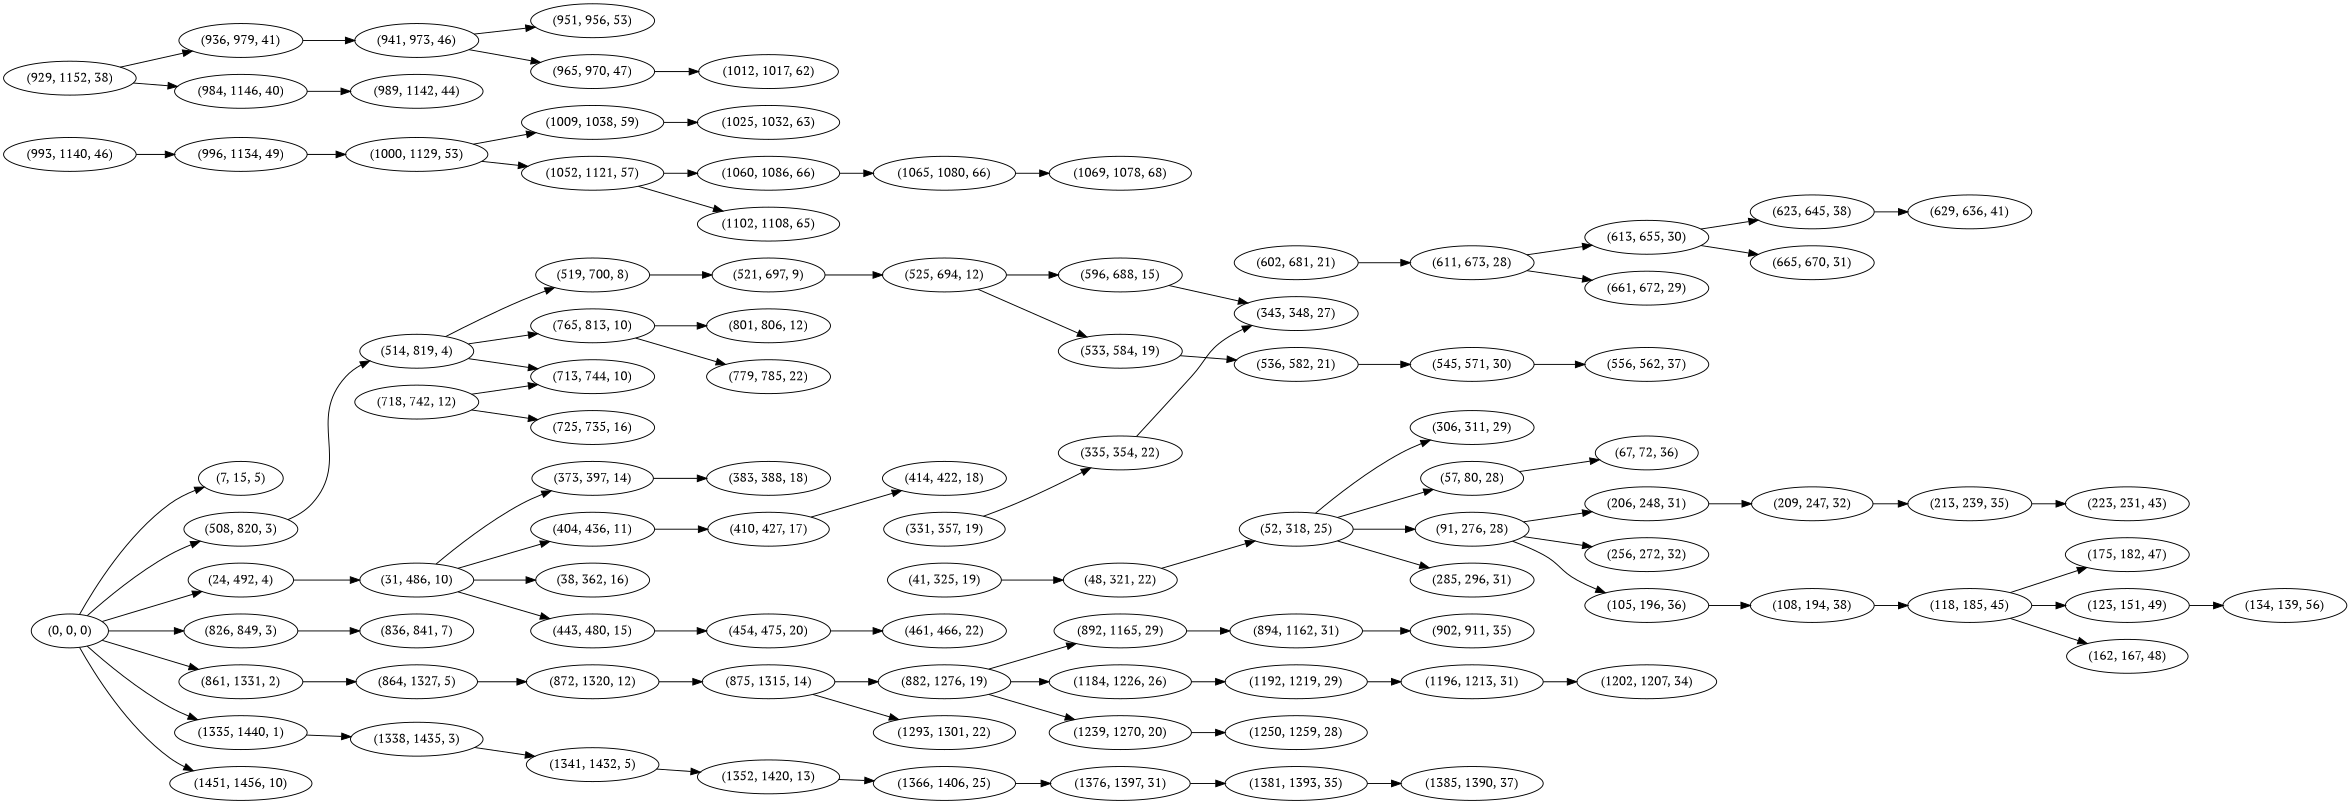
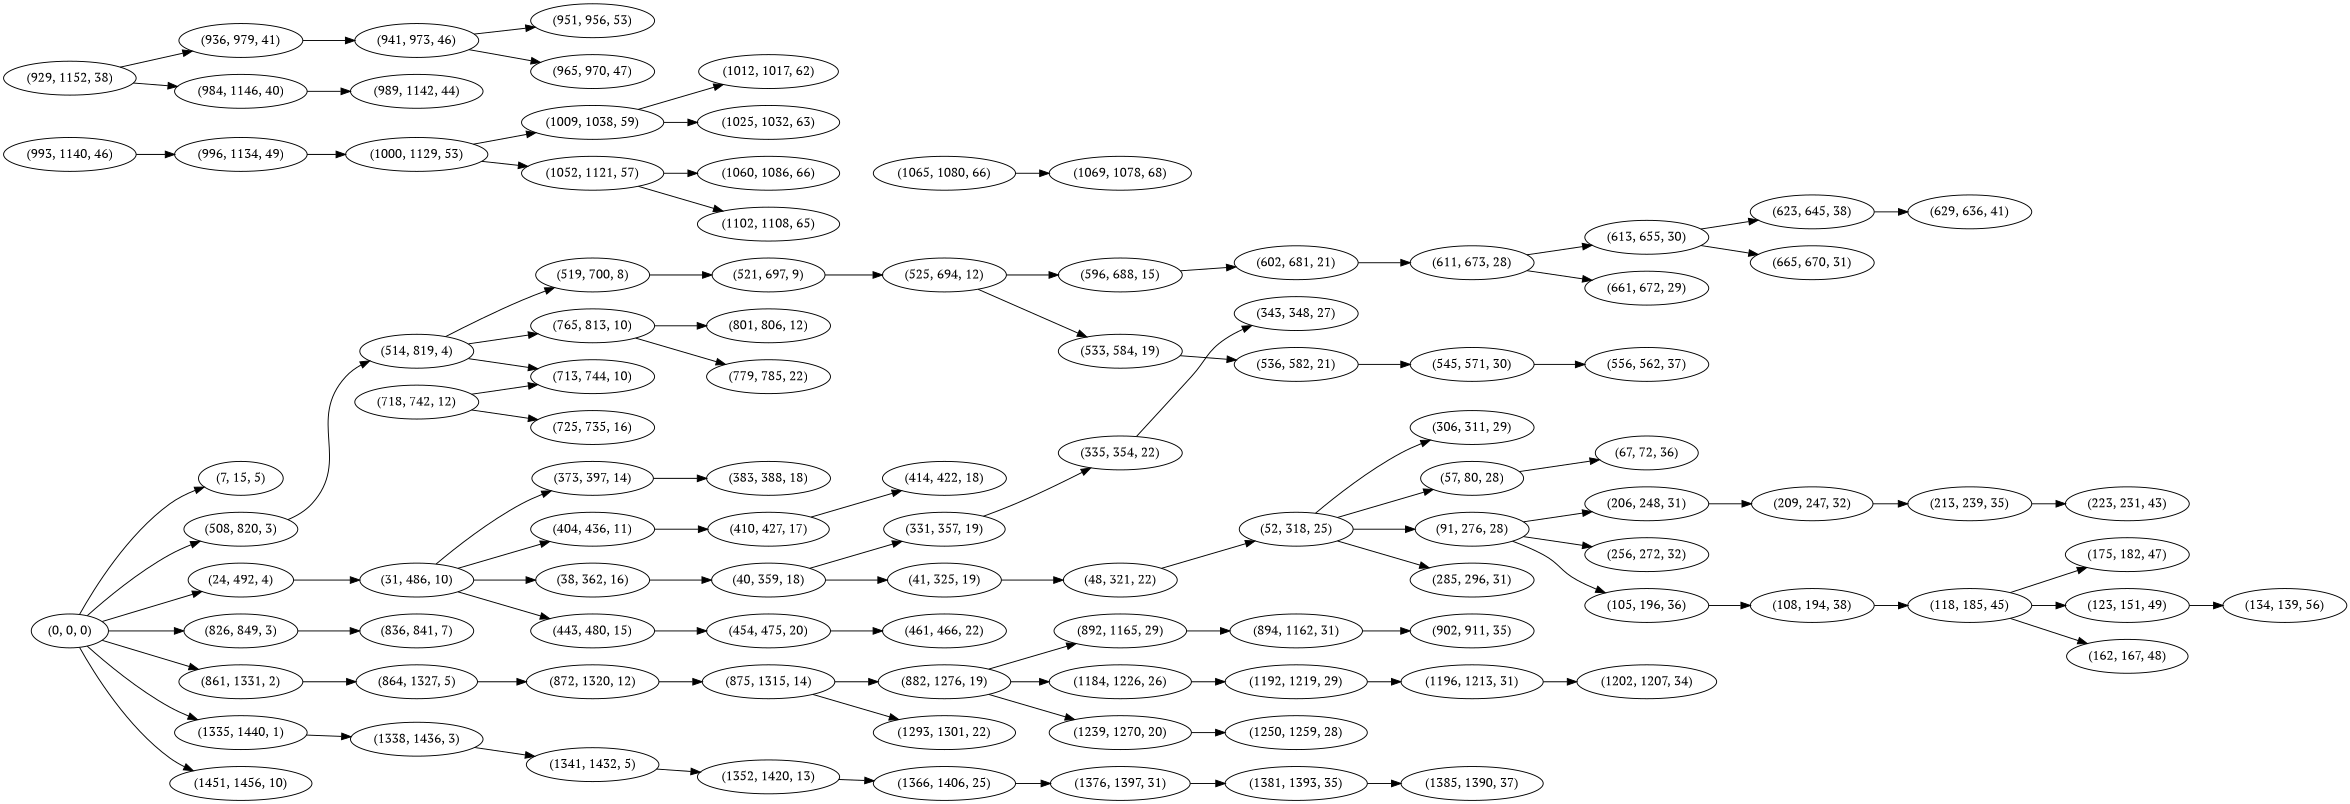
edge "(965, 970, 47)" -> "(1012, 1017, 62)": now "(1009, 1038, 59)" -> "(1012, 1017, 62)"
edge "(1060, 1086, 66)" -> "(1065, 1080, 66)": removed
edge "(596, 688, 15)" -> "(343, 348, 27)": now "(596, 688, 15)" -> "(602, 681, 21)"
node "(40, 359, 18)": added
node "(1338, 1435, 3)": label "(1338, 1435, 3)" -> "(1338, 1436, 3)"
